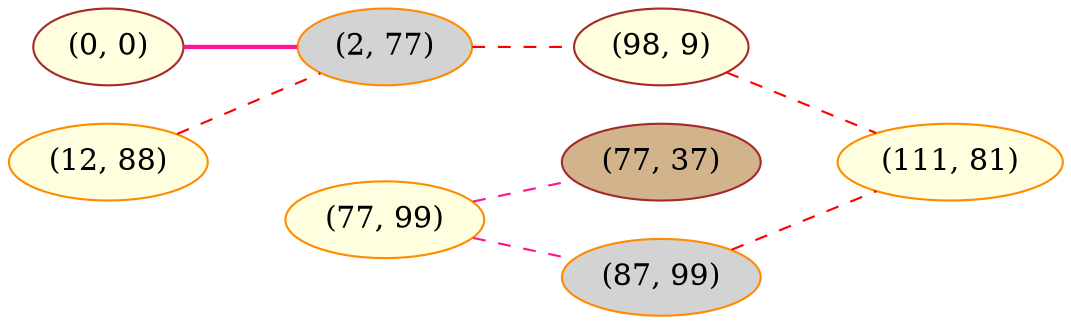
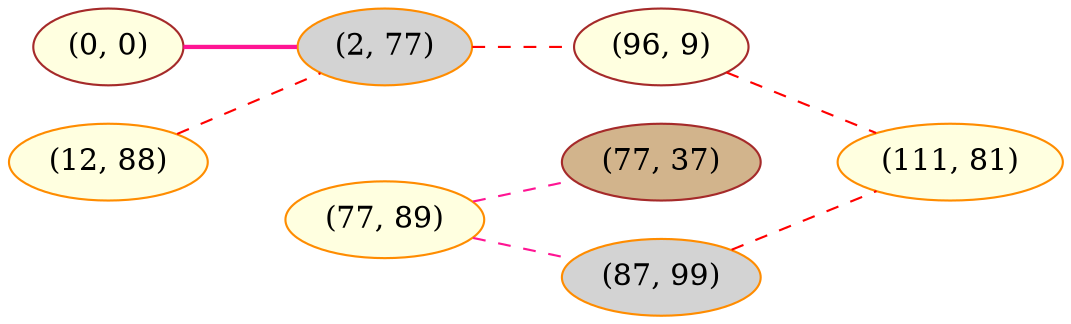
node "(98, 9)": label "(98, 9)" -> "(96, 9)"
node "(77, 99)": label "(77, 99)" -> "(77, 89)"
